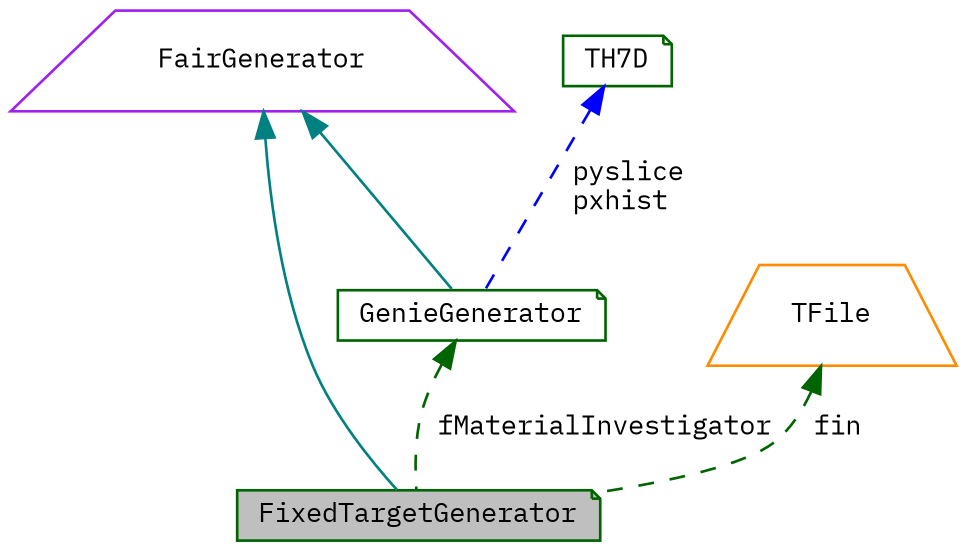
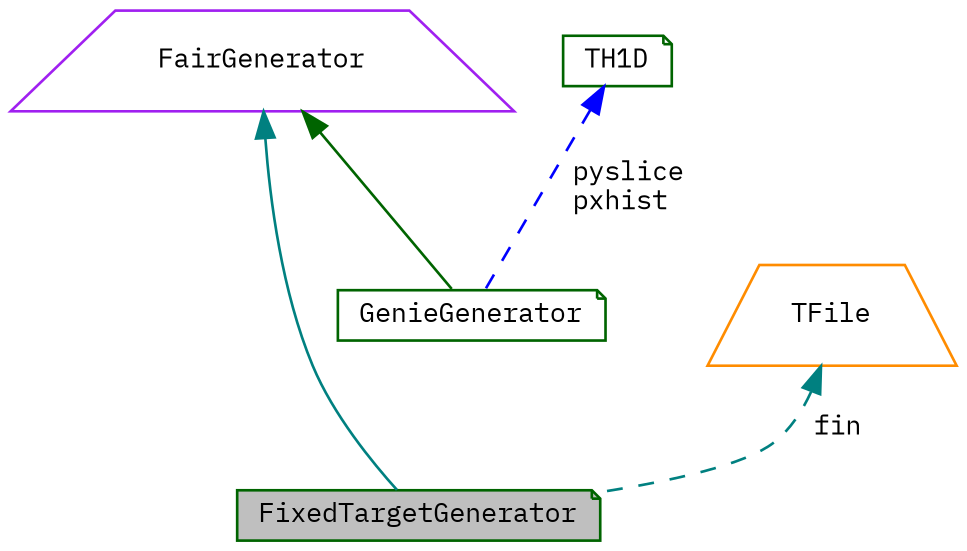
node "TH7D": label "TH7D" -> "TH1D"
edge "GenieGenerator" -> "FairGenerator": color teal -> darkgreen
edge "FixedTargetGenerator" -> "GenieGenerator": removed, label "fMaterialInvestigator"
edge "FixedTargetGenerator" -> "TFile": color darkgreen -> teal
